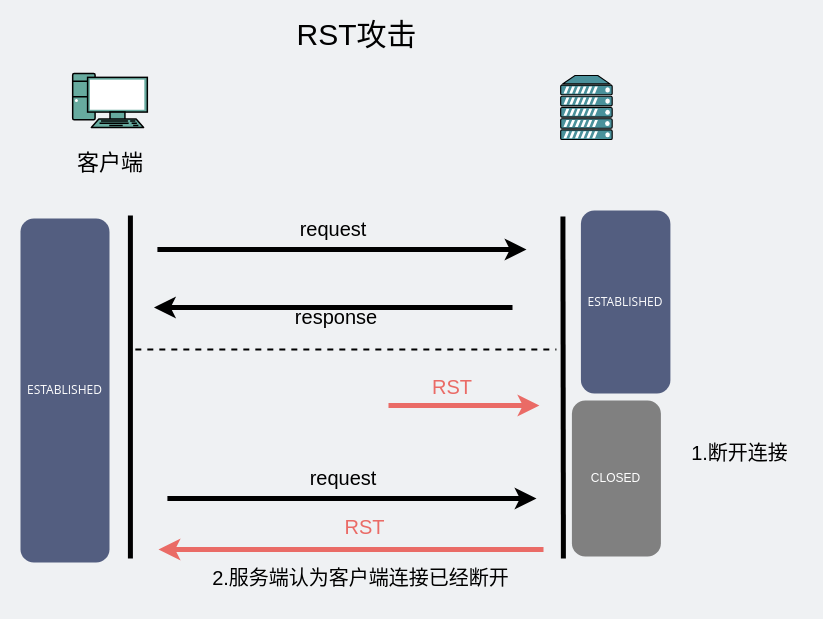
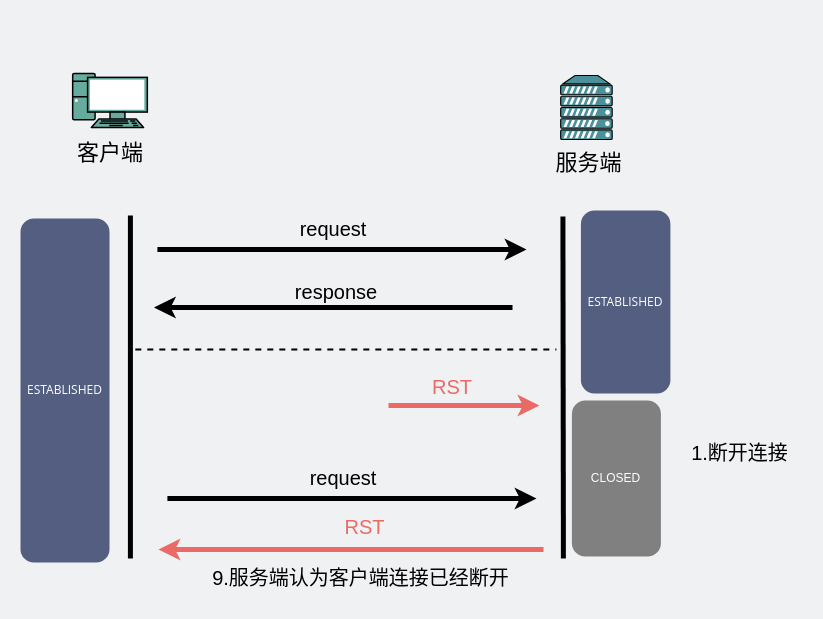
node "RST攻击": removed
node "客户端": moved (110, 164) -> (110, 154)
node "服务端": added
node "response": moved (337, 317) -> (337, 292)
node "2.服务端认为客户端连接已经断开": label "2.服务端认为客户端连接已经断开" -> "9.服务端认为客户端连接已经断开"
